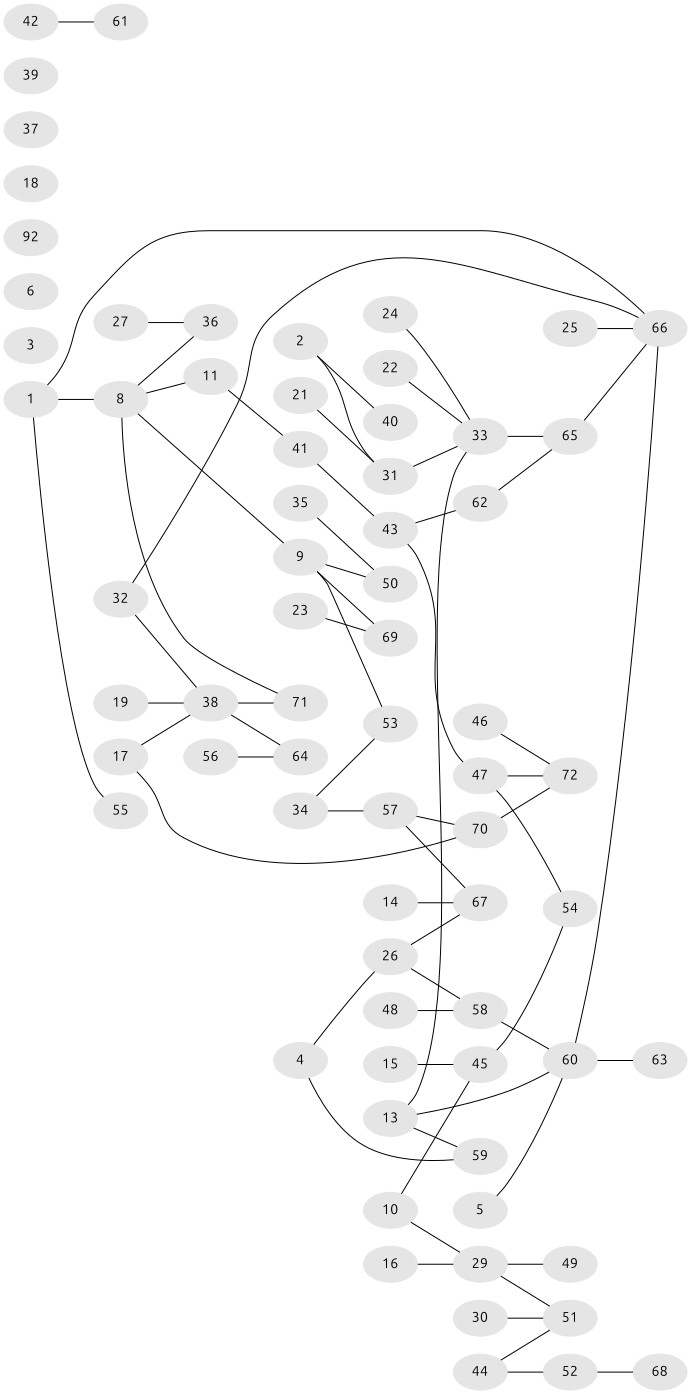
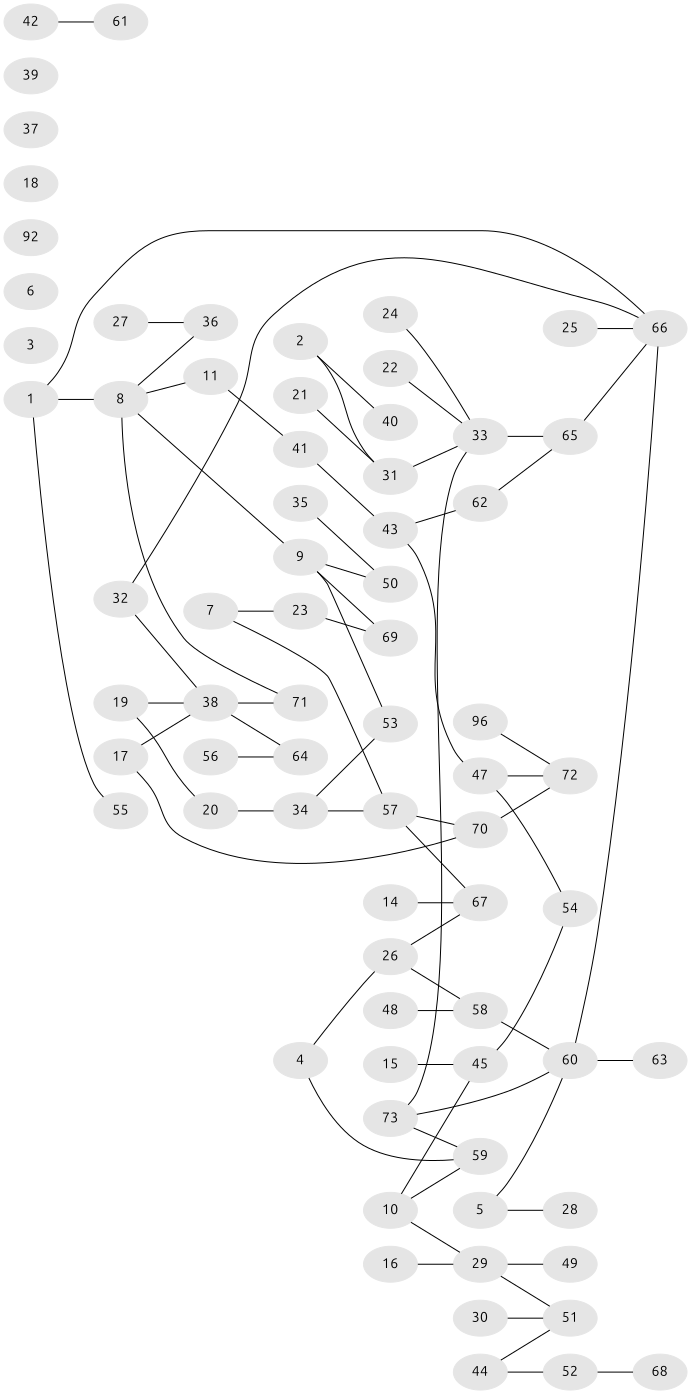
node "7": added
node "46": label "46" -> "96"
node "20": added
node "13": label "13" -> "73"
edge "59" -- "10": added
node "28": added
